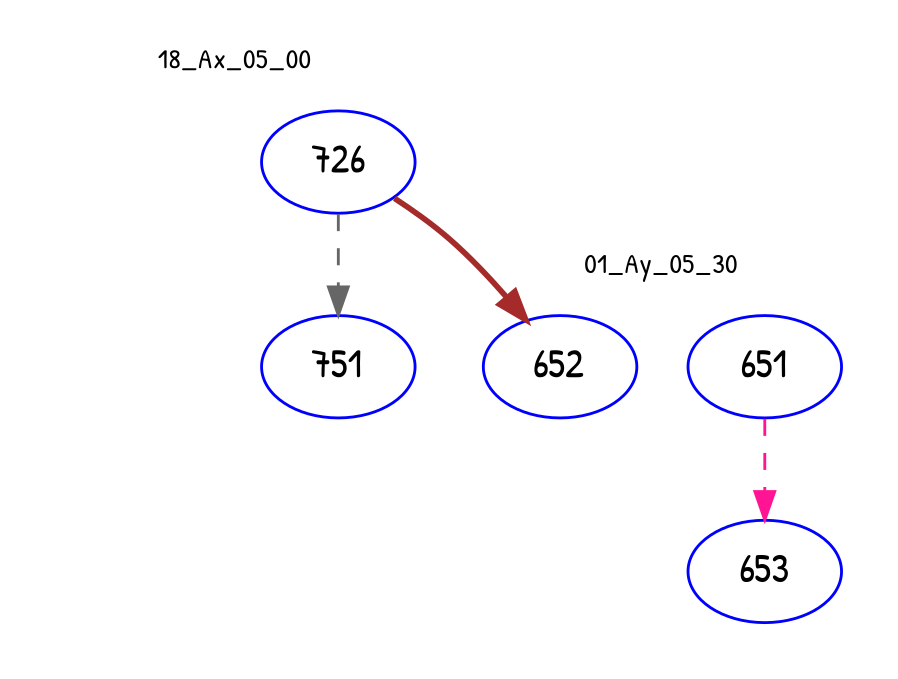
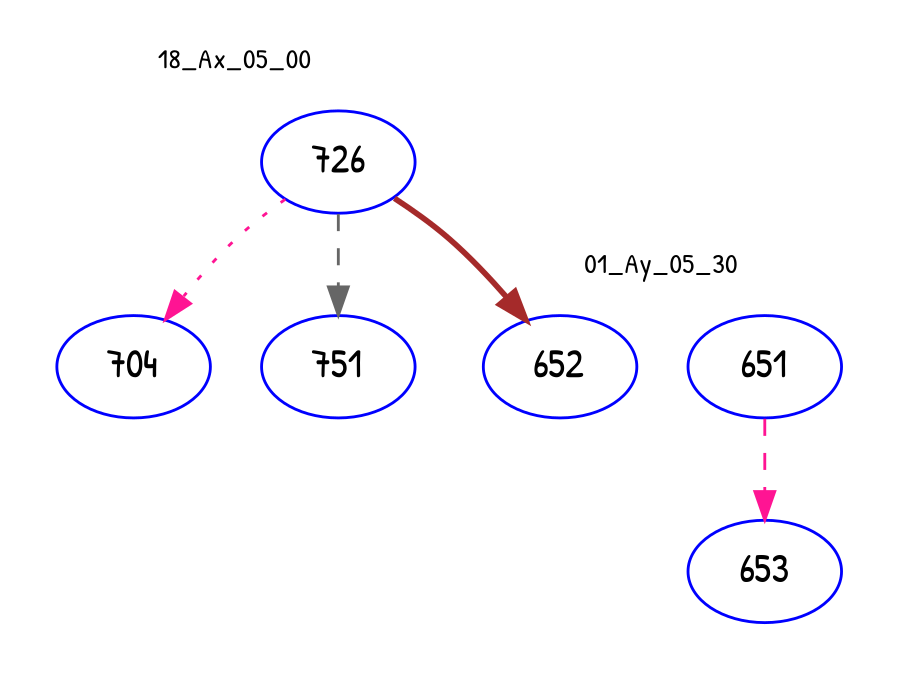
node "704": added
